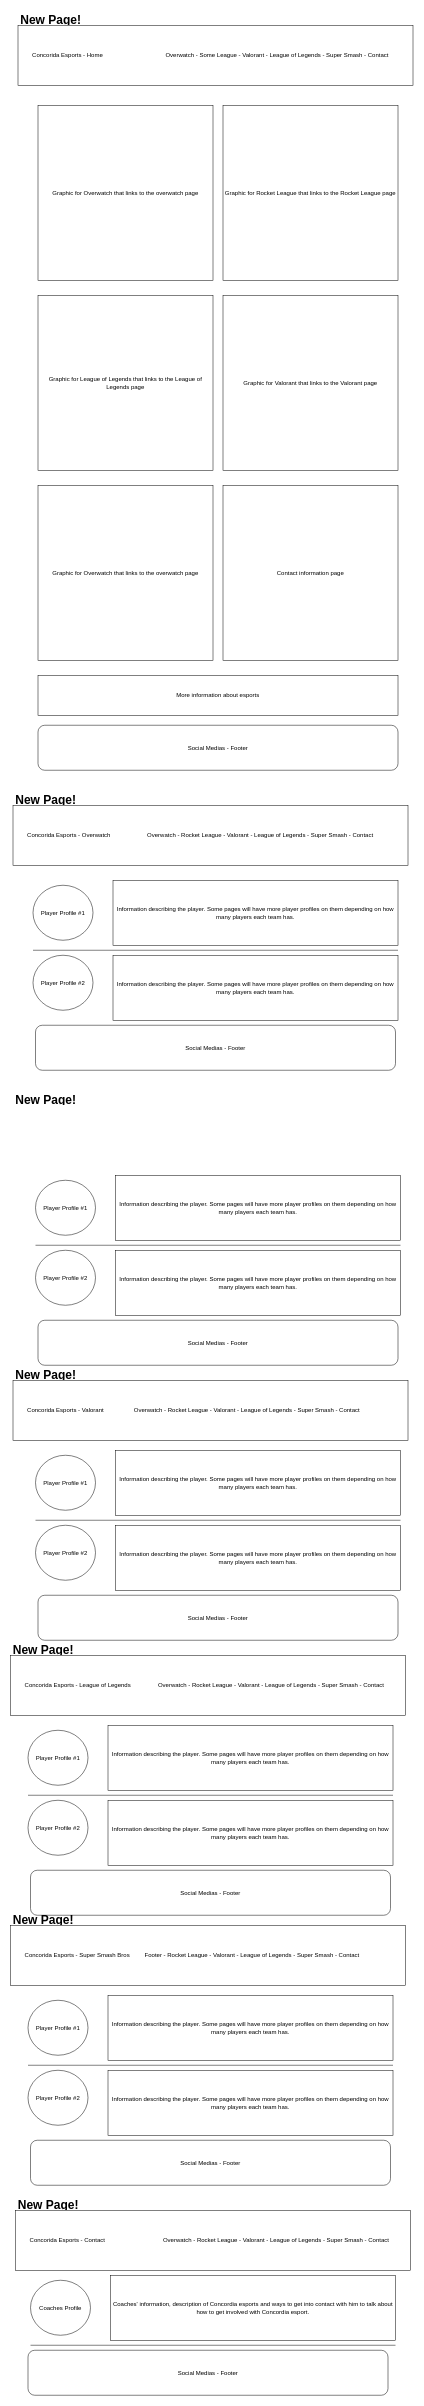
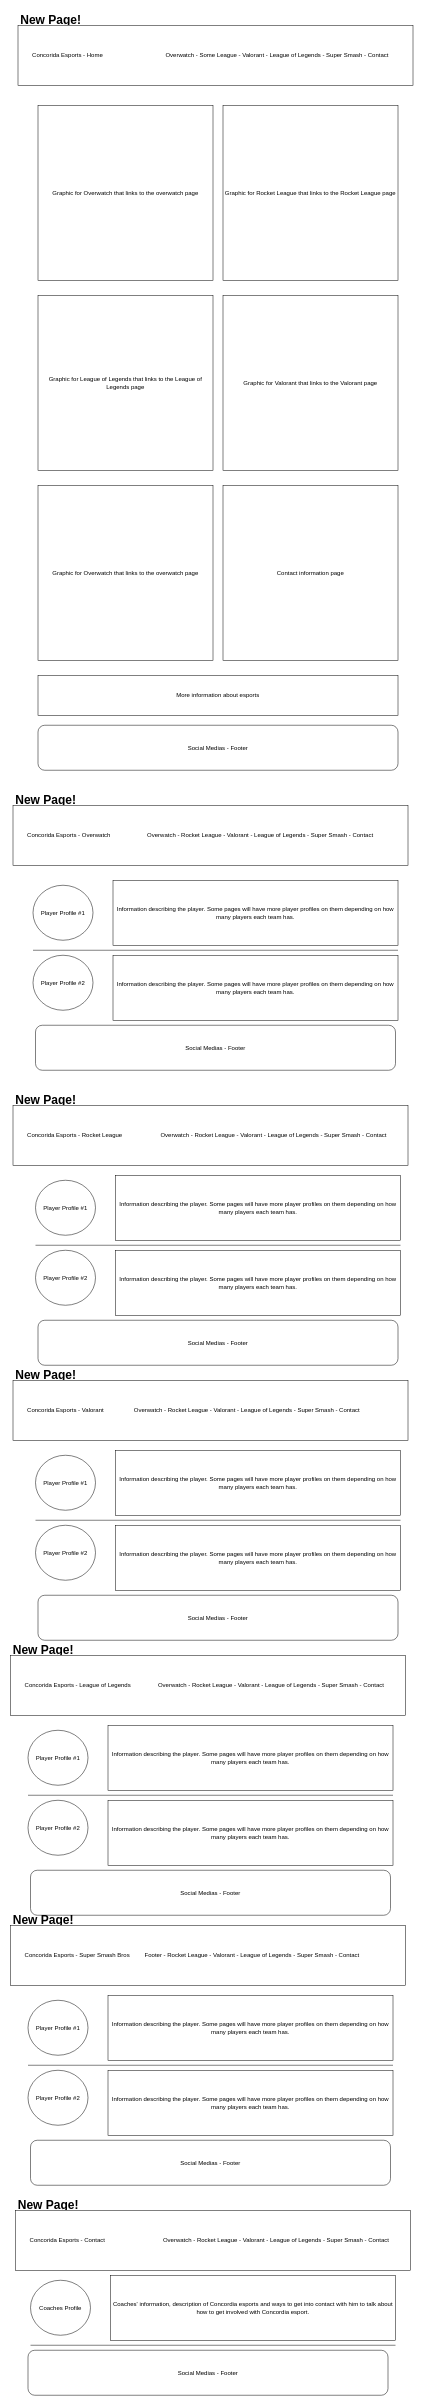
node "Concorida Esports - Rocket League Overwatch - Rocket League - Valorant - League of Legends - Super Smash - Contact": added
